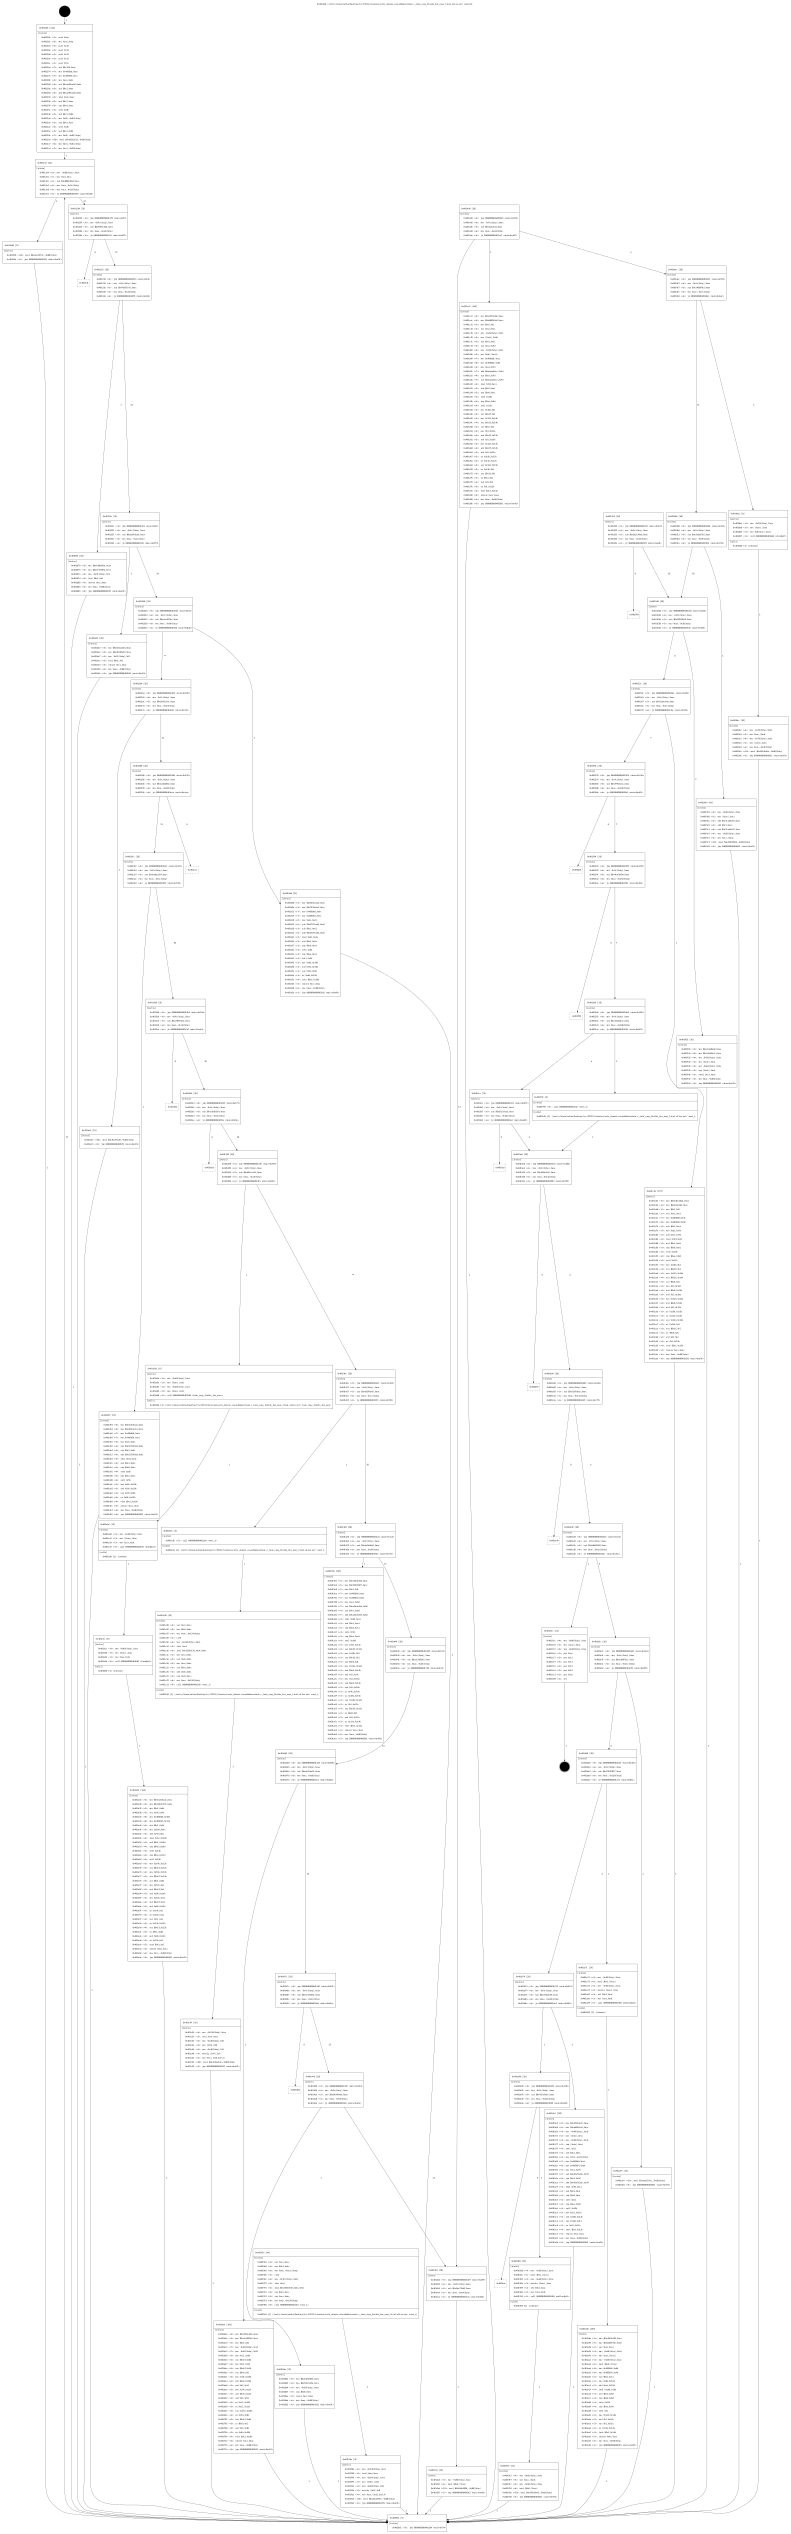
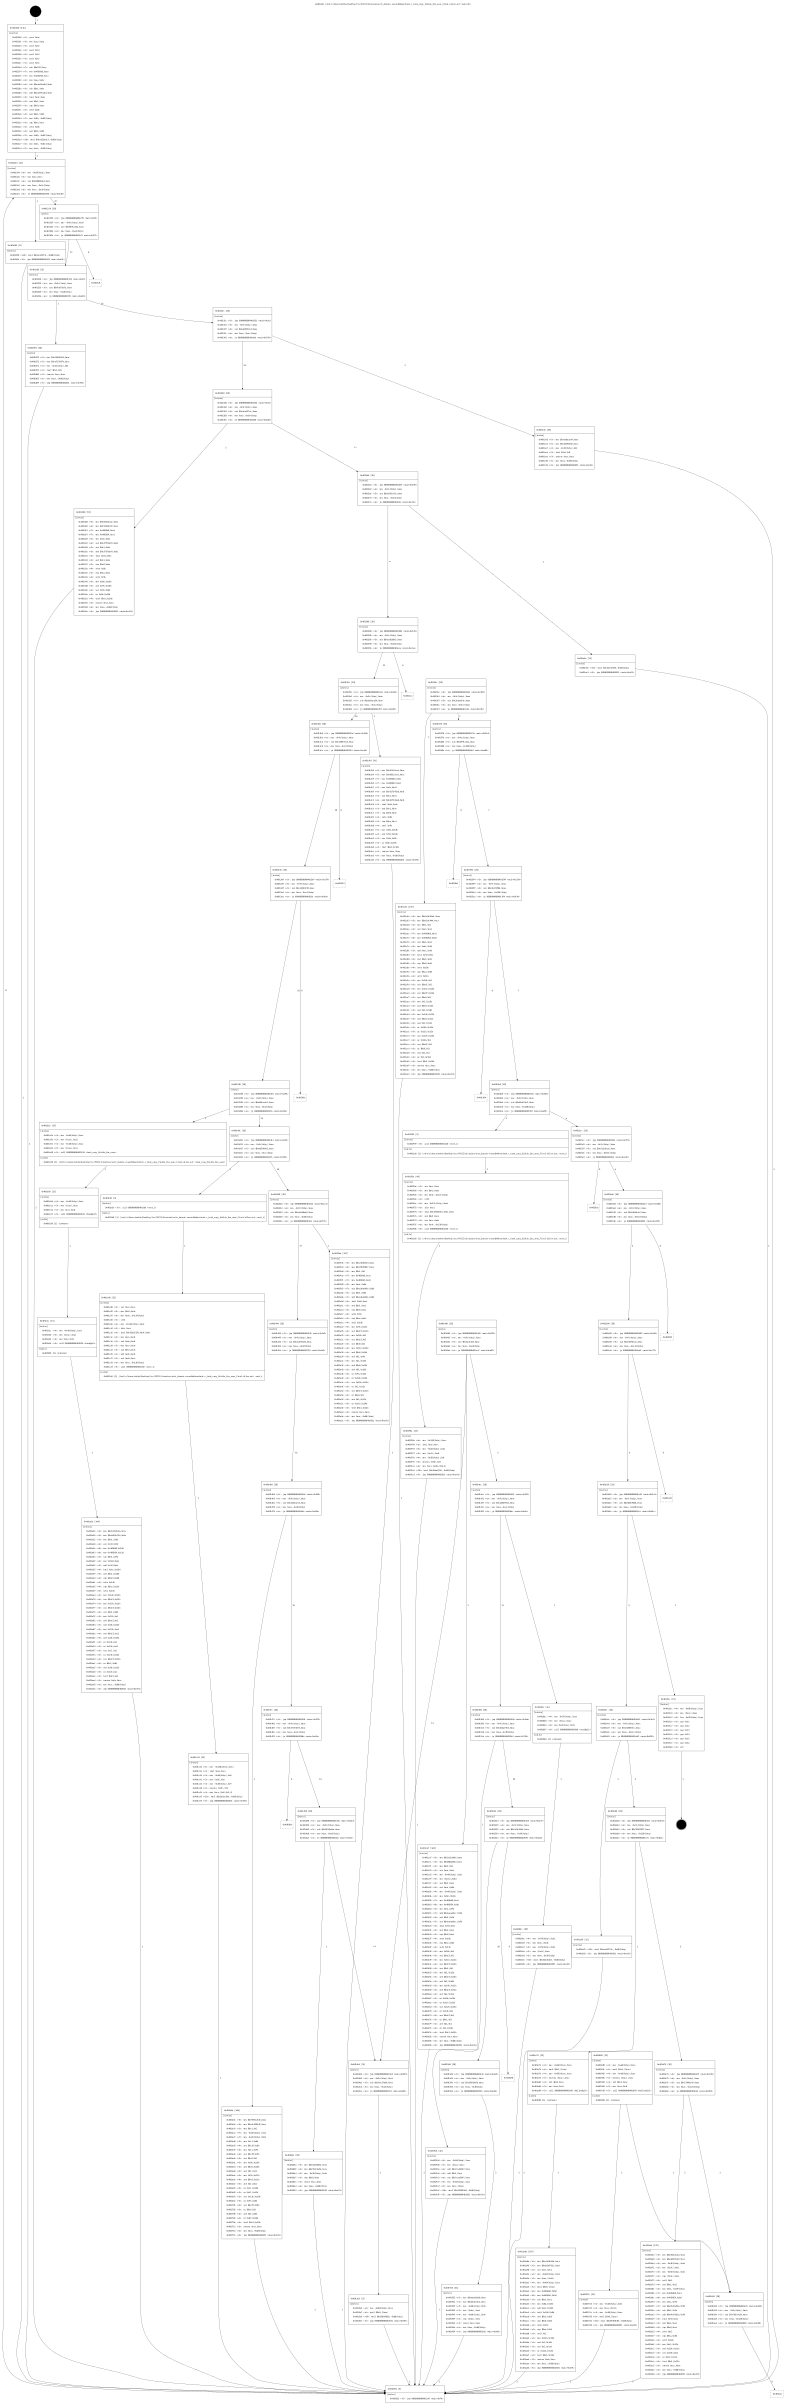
edge "0x401508 [28]" -> "0x401540 [28]": now "0x401508 [28]" -> "0x401524 [28]"
edge "0x401540 [28]" -> "0x40155c [28]": removed, label "8"
edge "0x401959 [5]" -> "0x4015e8 [28]": now "0x401959 [5]" -> "0x40195e [44]"
edge "0x401690 [28]" -> "0x4018f8 [29]": reversed
